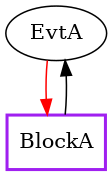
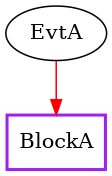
edge "BlockA" -> "EvtA": removed
